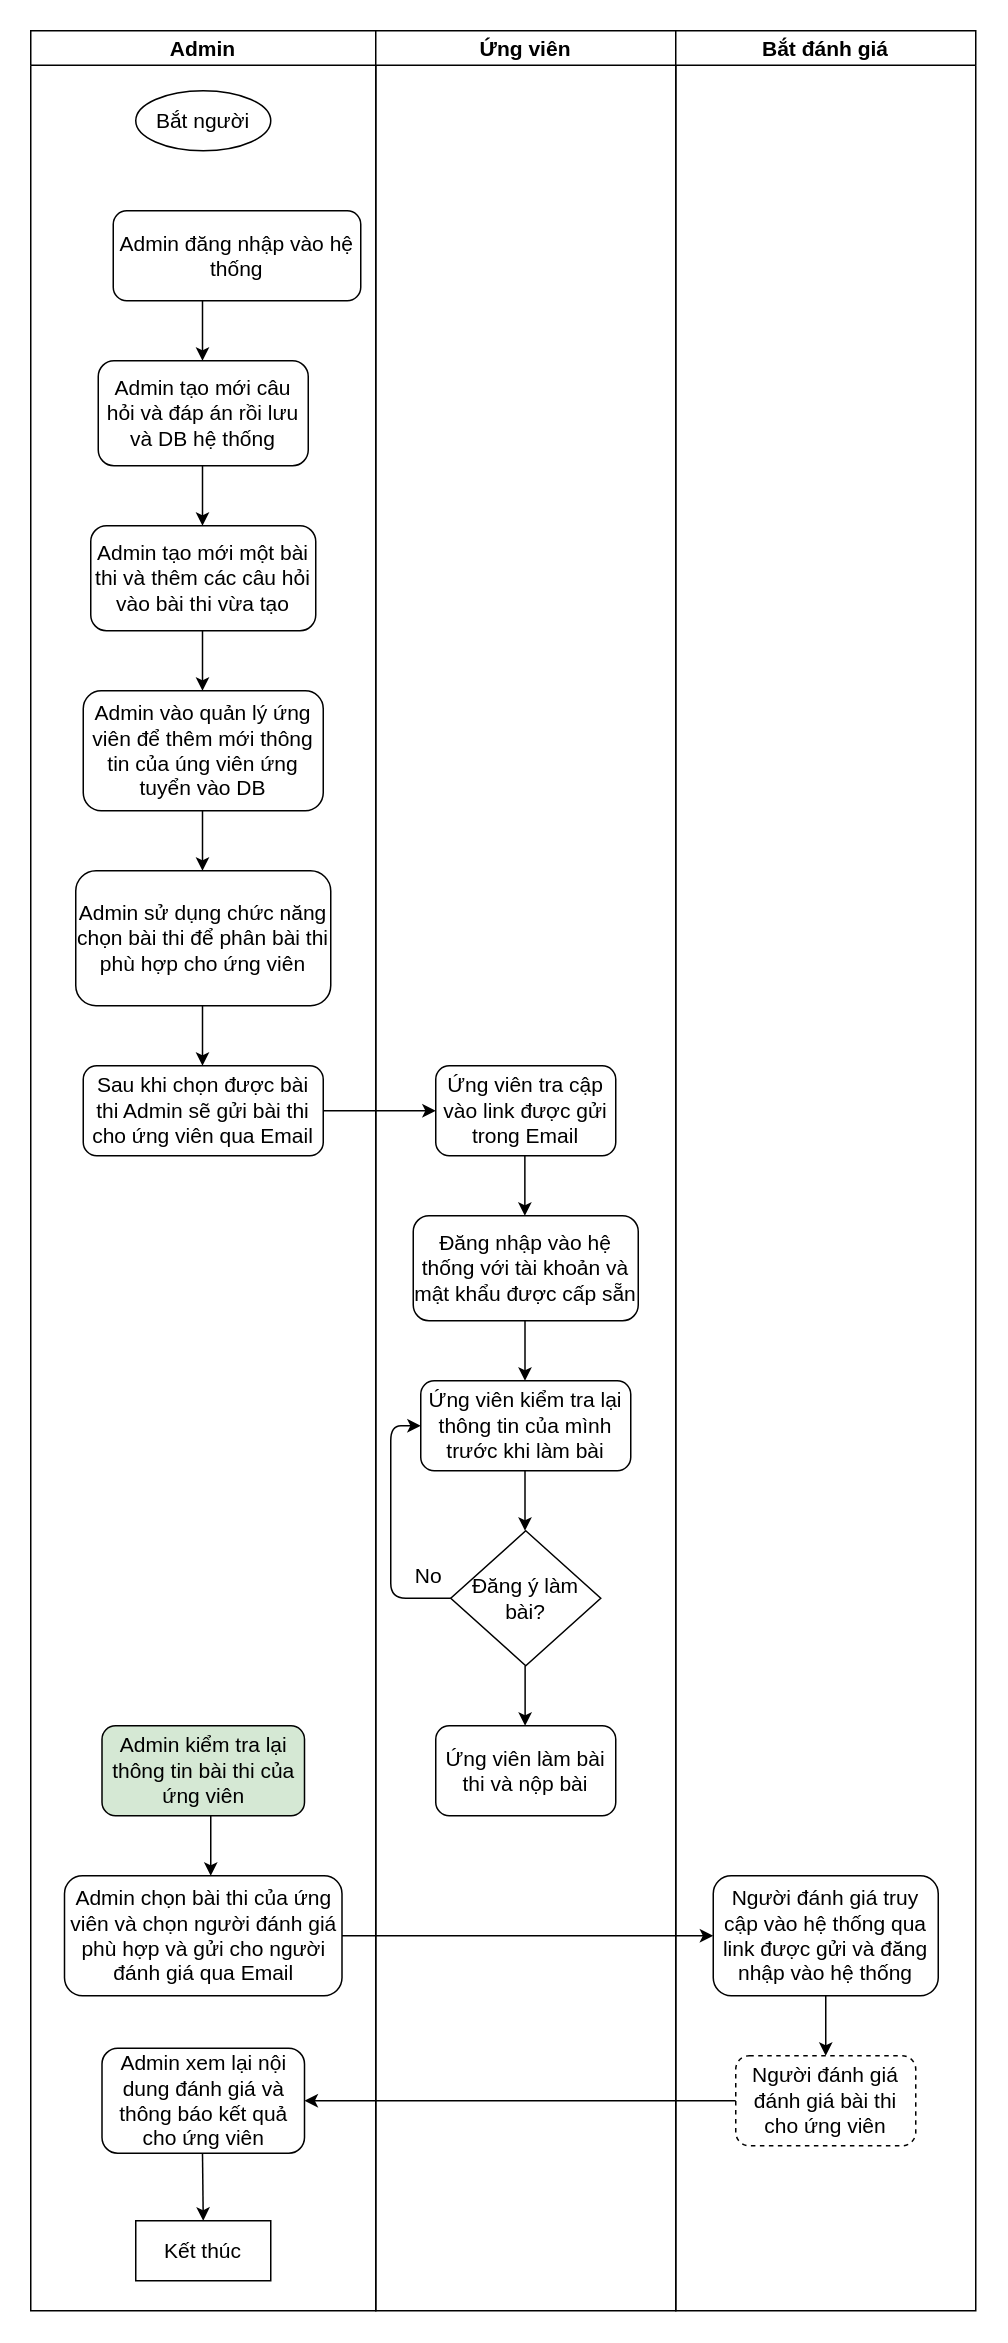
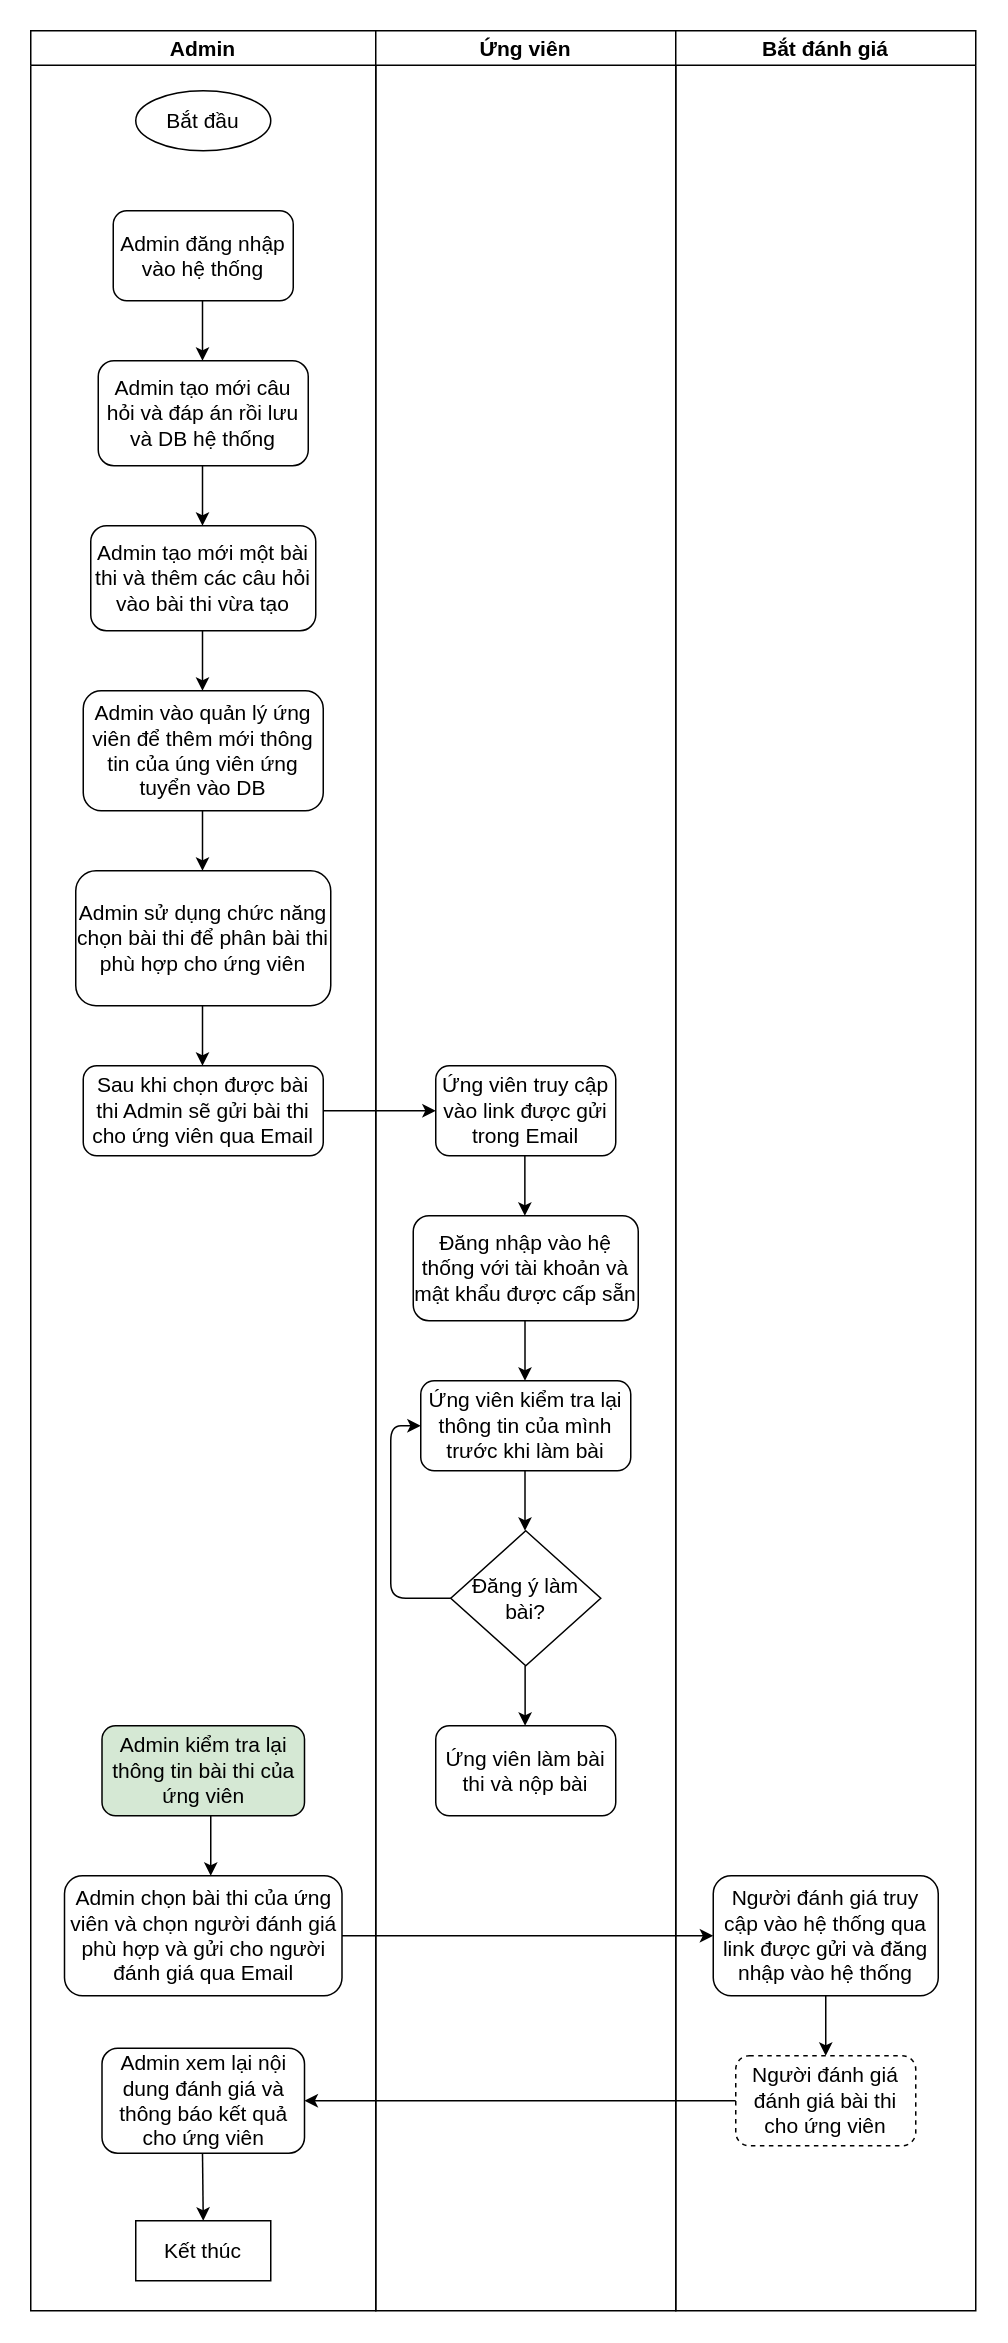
node "Bắt người": label "Bắt người" -> "Bắt đầu"
node "Admin đăng nhập vào hệ thống": size 248x90 -> 180x90
node "Ứng viên tra cập vào link được gửi trong Email": label "Ứng viên tra cập vào link được gửi trong Email" -> "Ứng viên truy cập vào link được gửi trong Email"
node "No": removed
